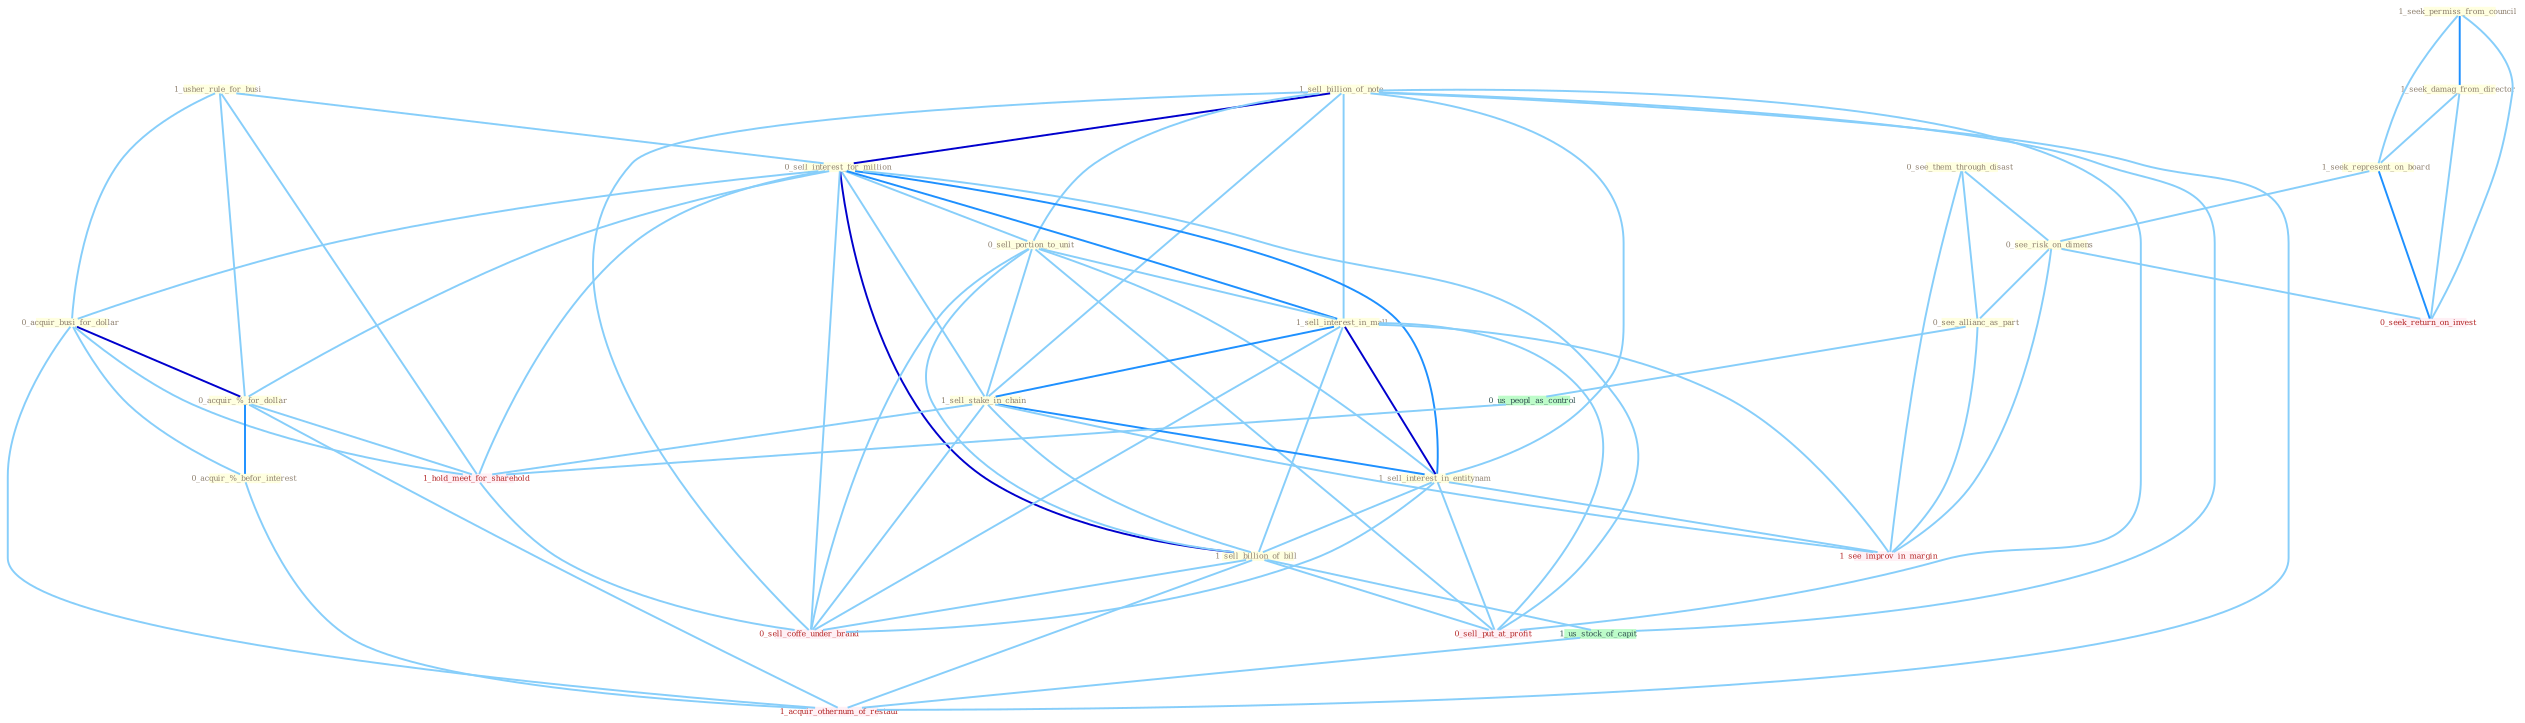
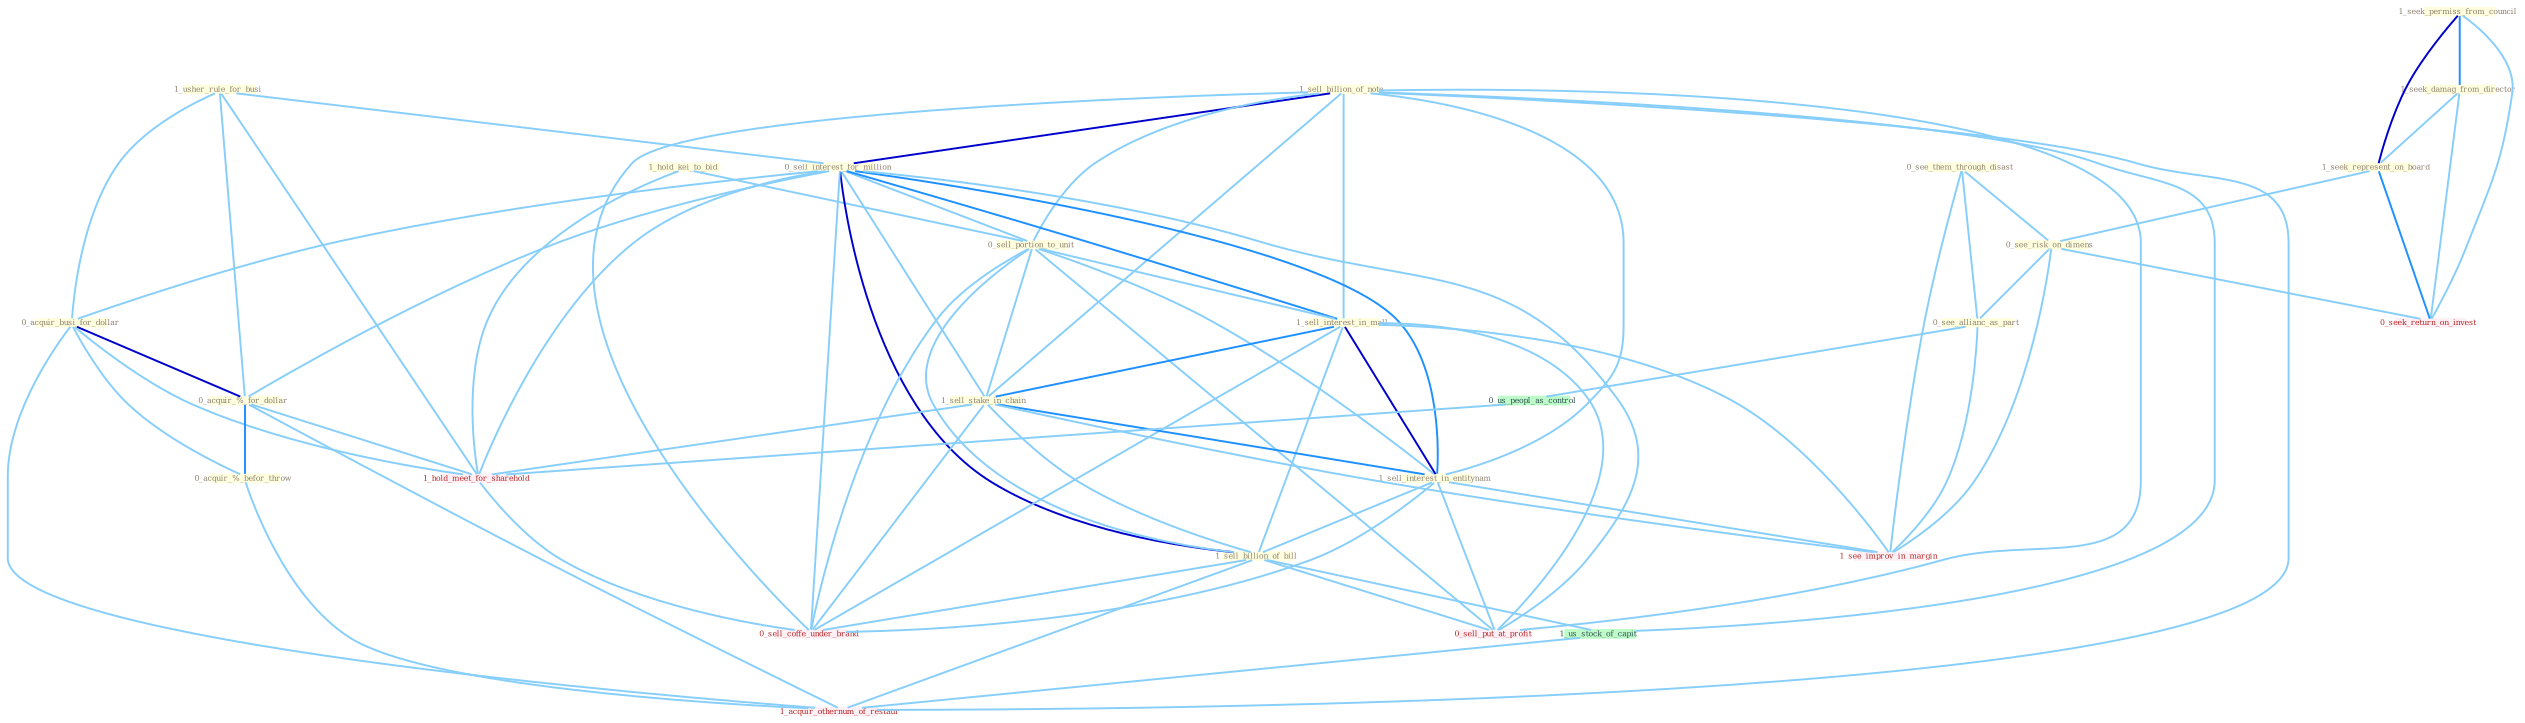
edge "1_seek_permiss_from_council" -- "1_seek_represent_on_board": color #87cefa -> #0000cd
node "1_hold_kei_to_bid": added
node "0_acquir_%_befor_interest": label "0_acquir_%_befor_interest" -> "0_acquir_%_befor_throw"
